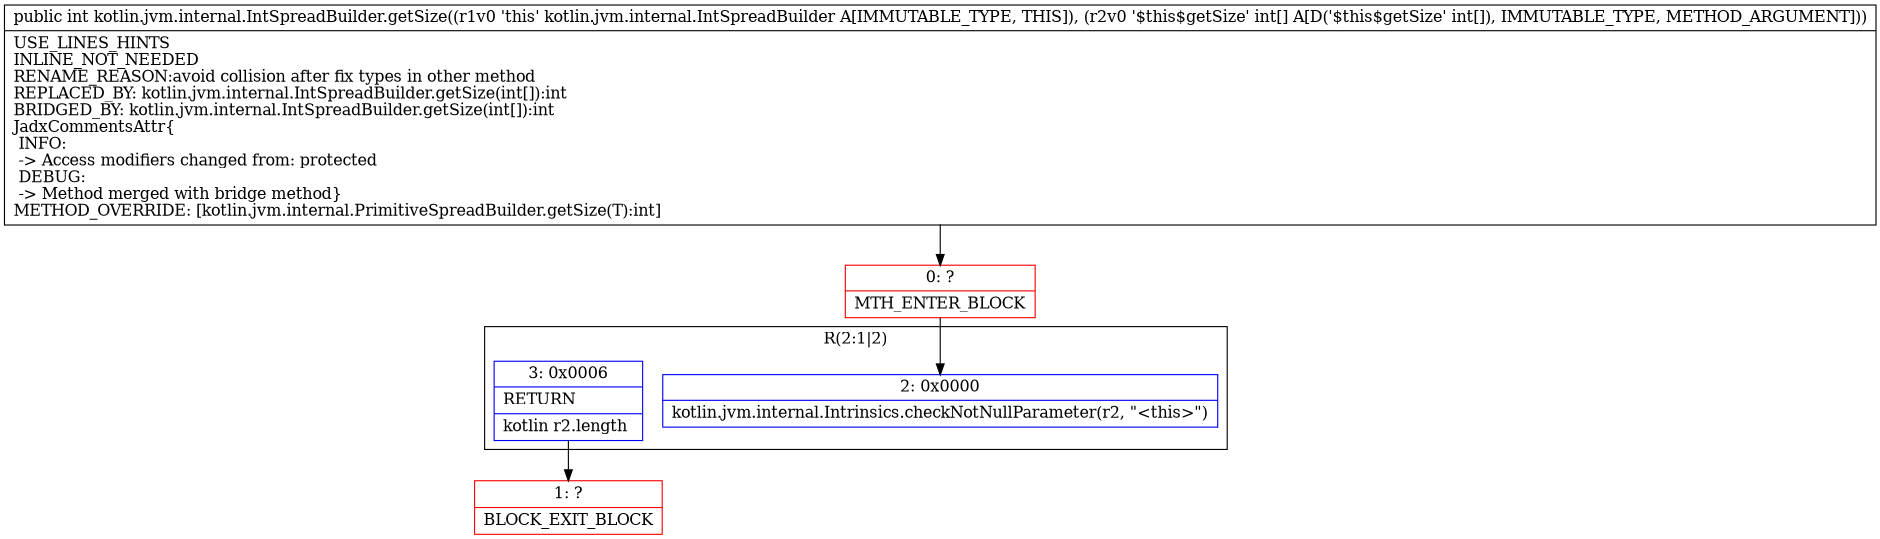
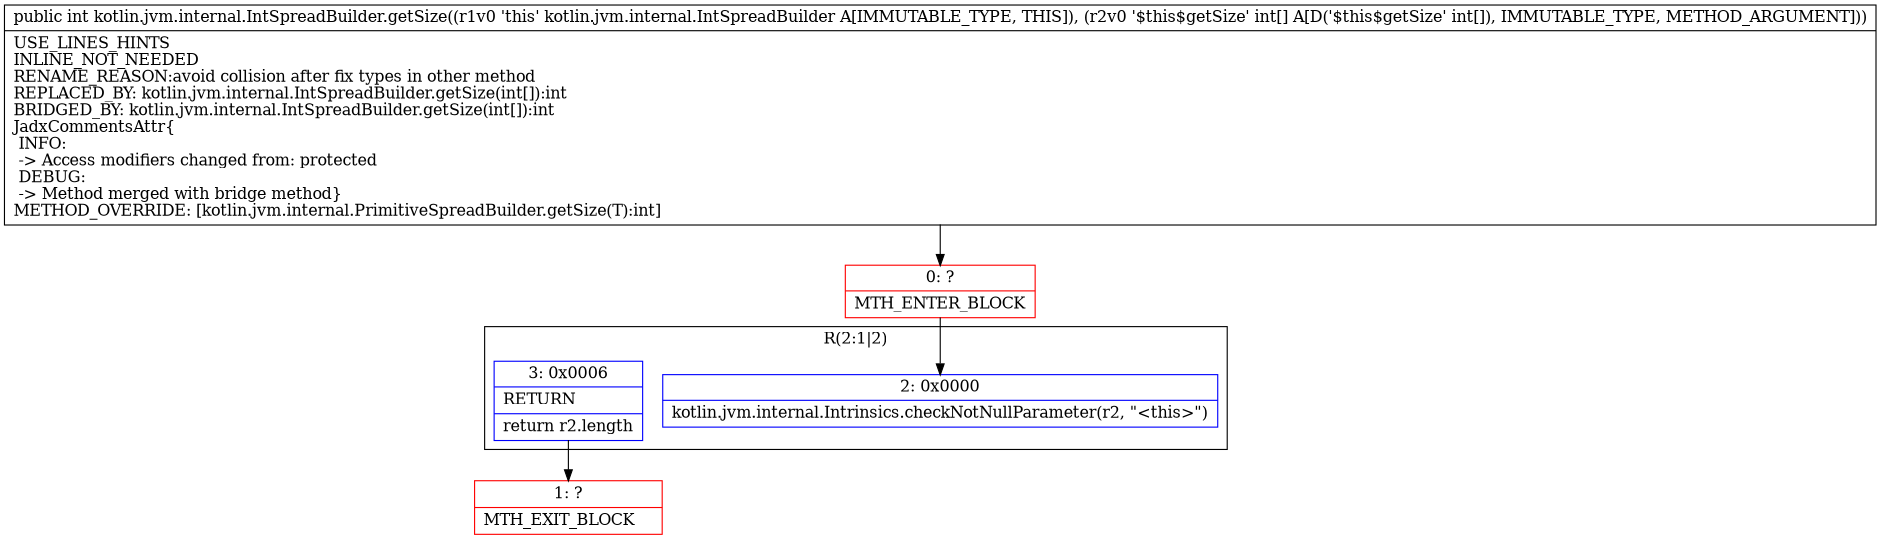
node "3: 0x0006": text "kotlin r2.length" -> "return r2.length"
node "1: ?": text "BLOCK_EXIT_BLOCK" -> "MTH_EXIT_BLOCK"
